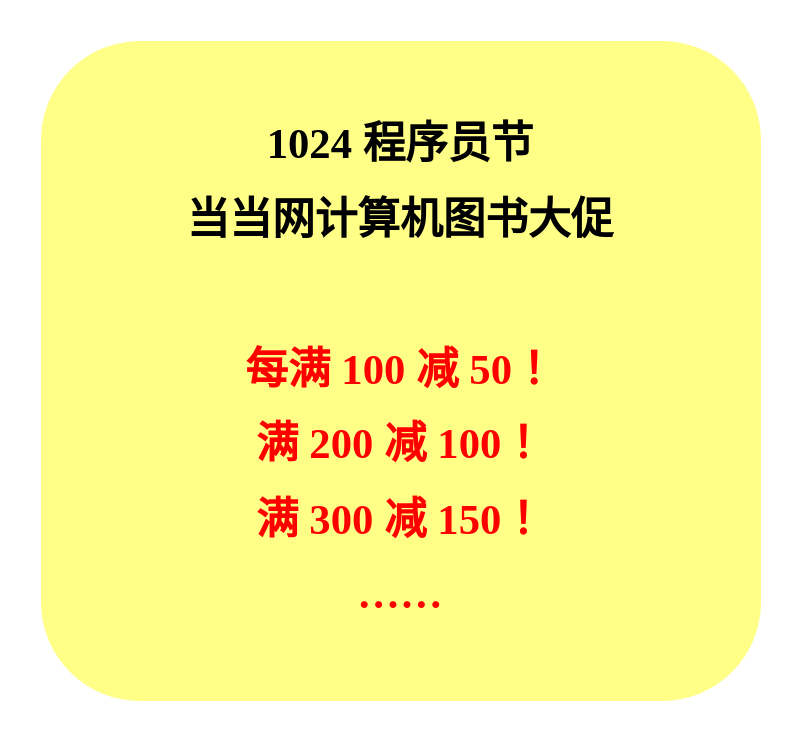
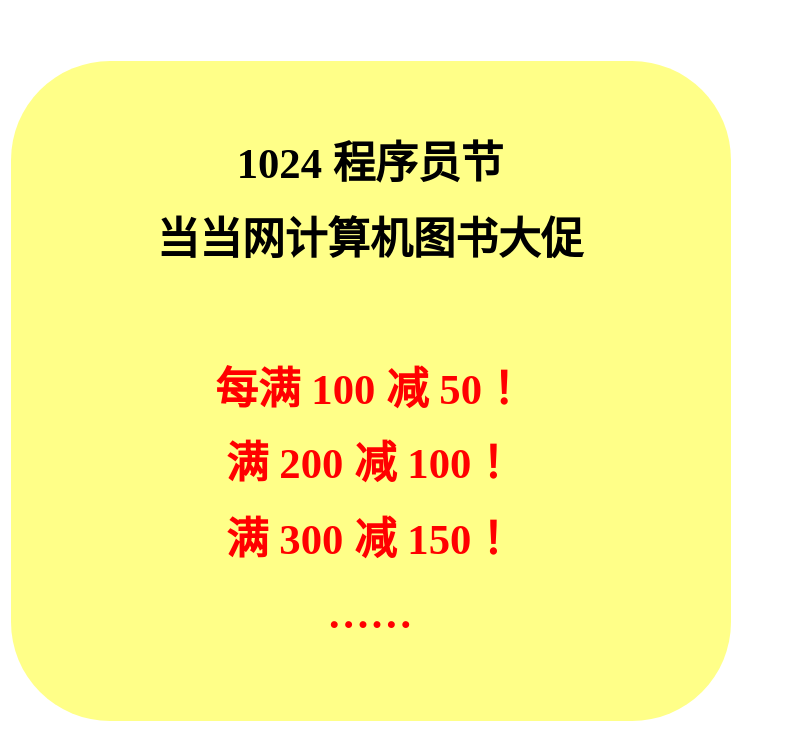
node "1024 程序员节 当当网计算机图书大促 每满 100 减 50！ 满 200 减 100！ 满 300 减 150！ ……": moved (401, 371) -> (371, 391)
